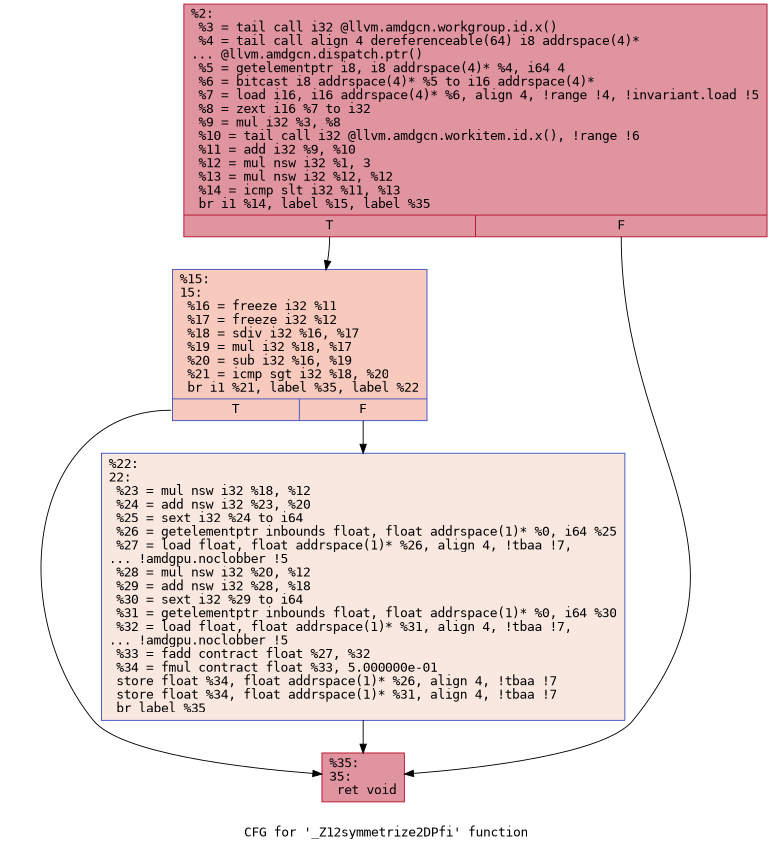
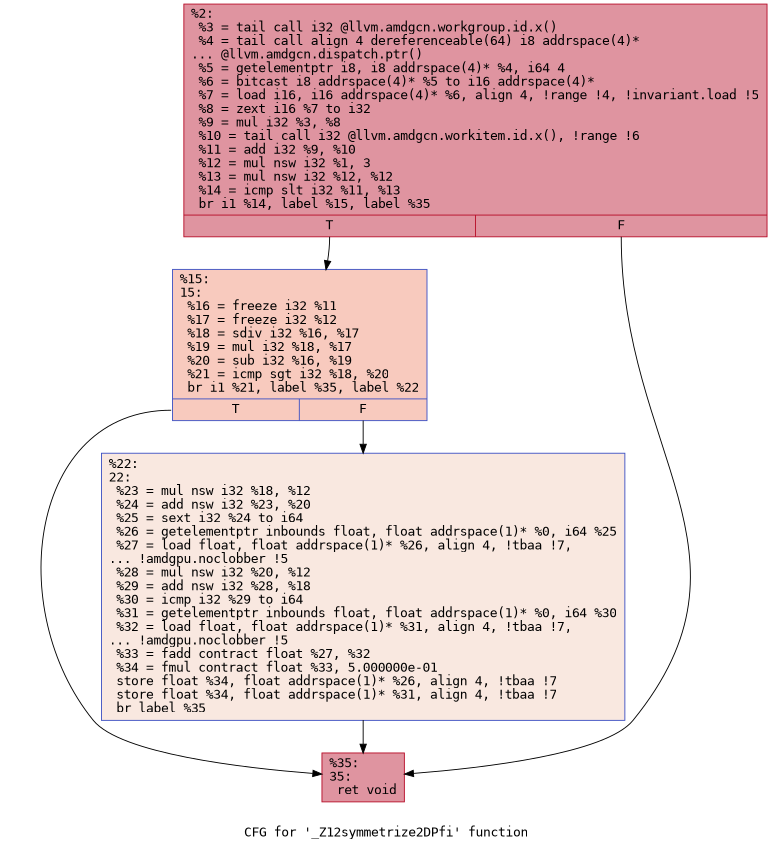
node "%22:": text "%30 = sext i32 %29 to i64" -> "%30 = icmp i32 %29 to i64"
